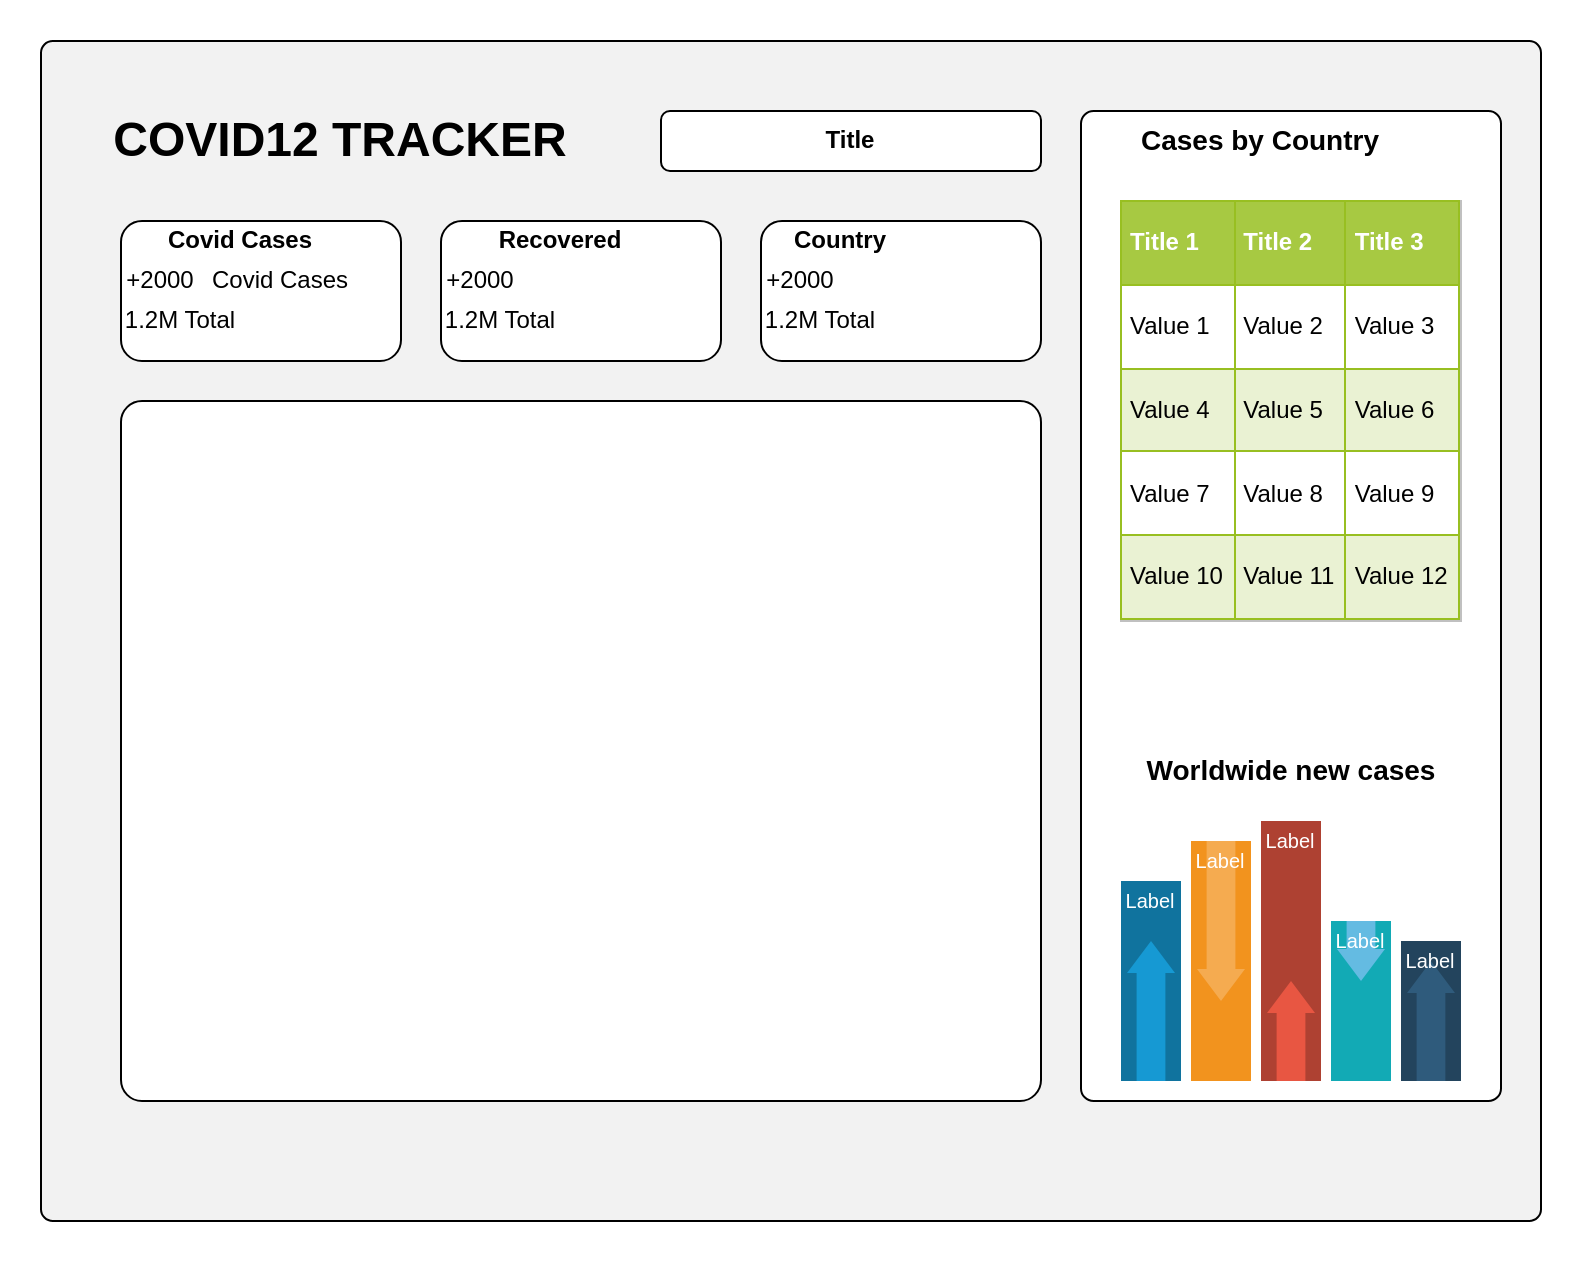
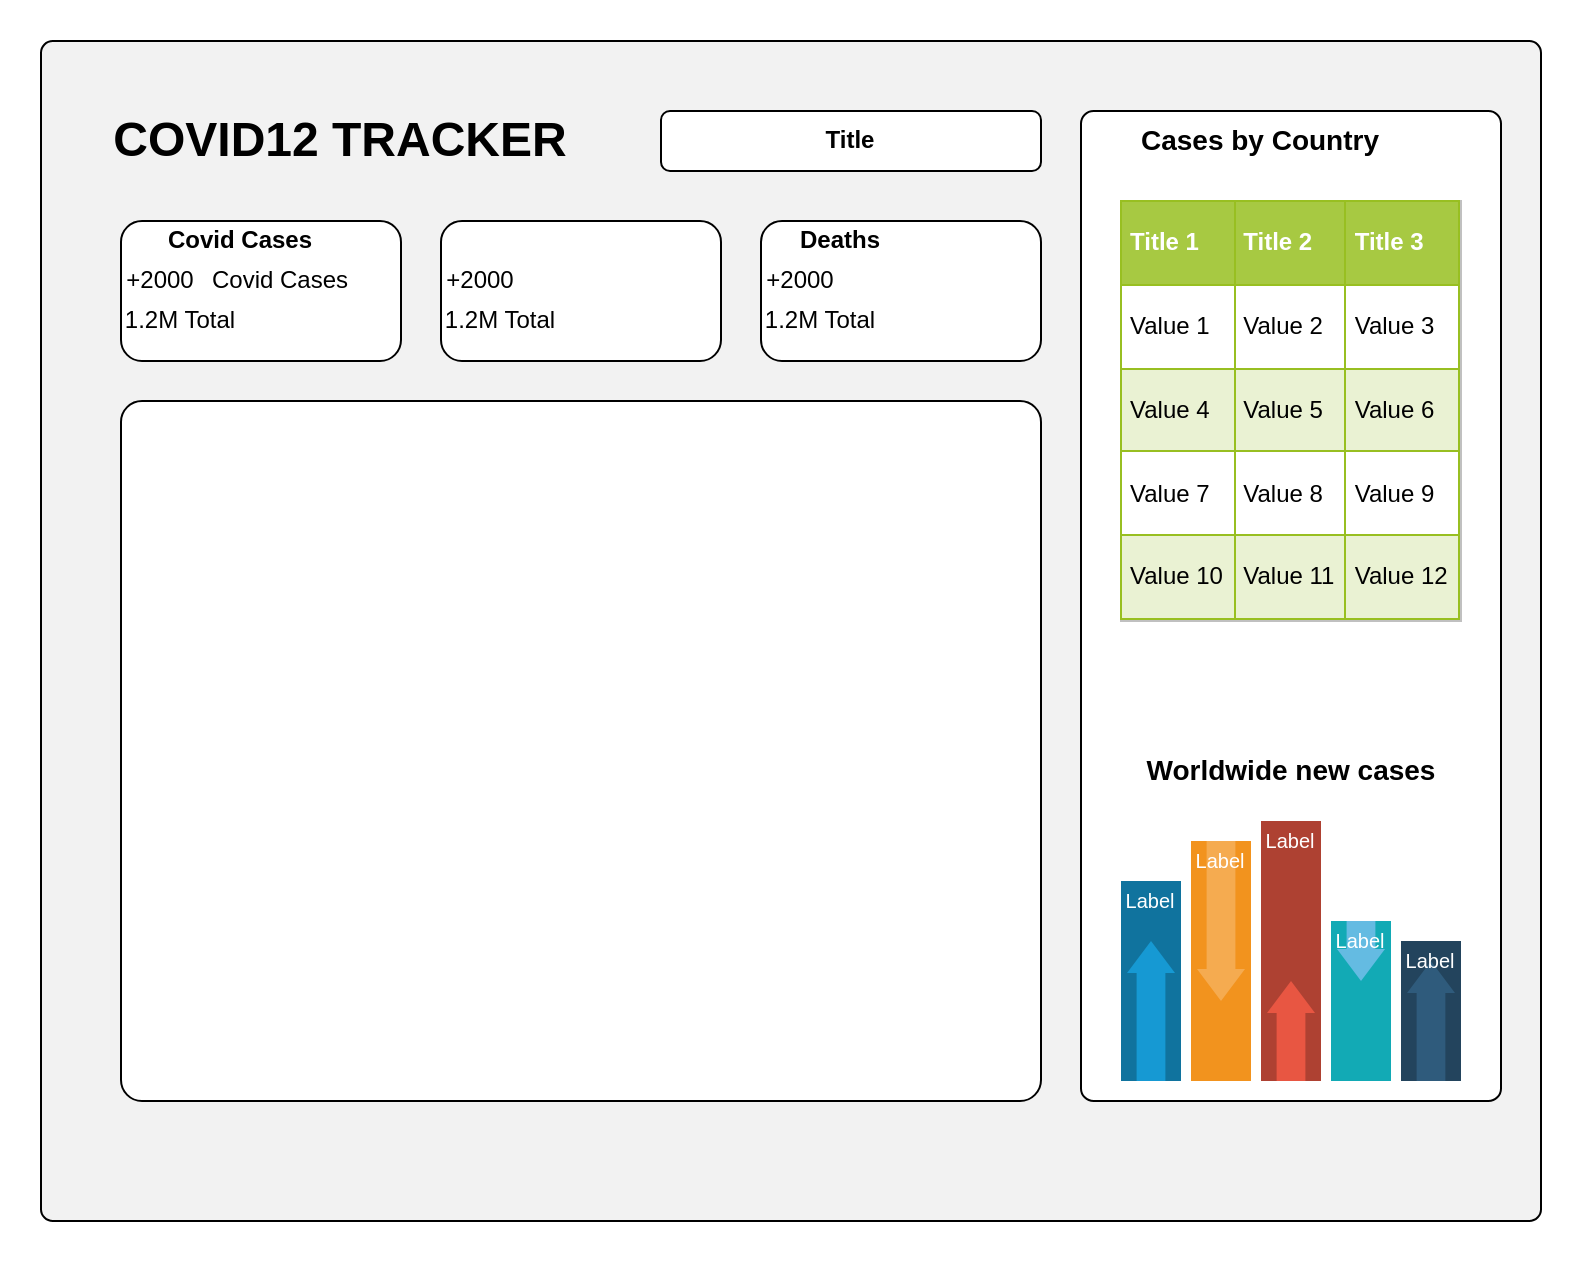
node "Recovered": removed
node "Country": label "Country" -> "Deaths"
